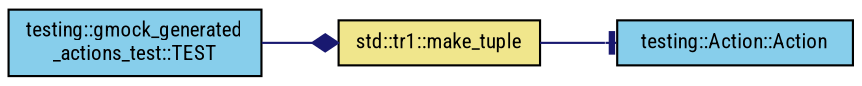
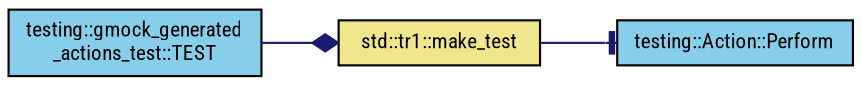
node "std::tr1::make_tuple": label "std::tr1::make_tuple" -> "std::tr1::make_test"
node "testing::Action::Action": label "testing::Action::Action" -> "testing::Action::Perform"
